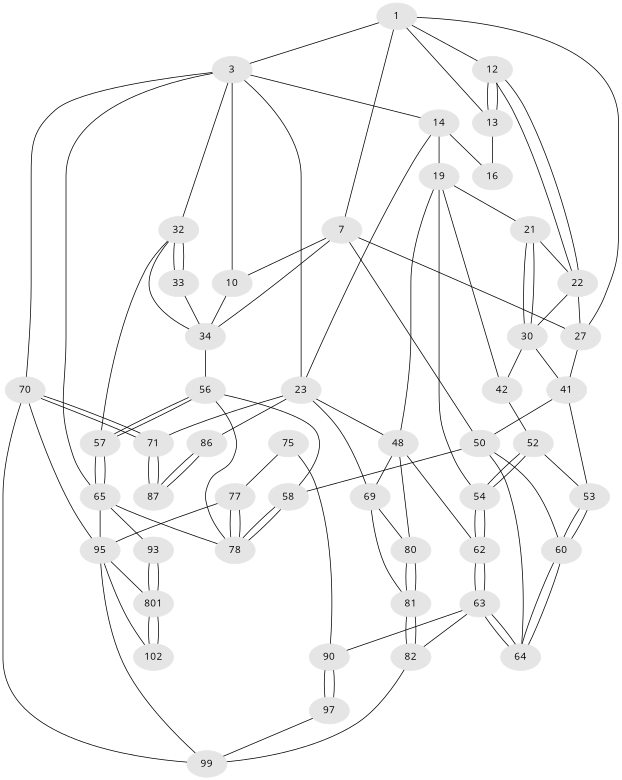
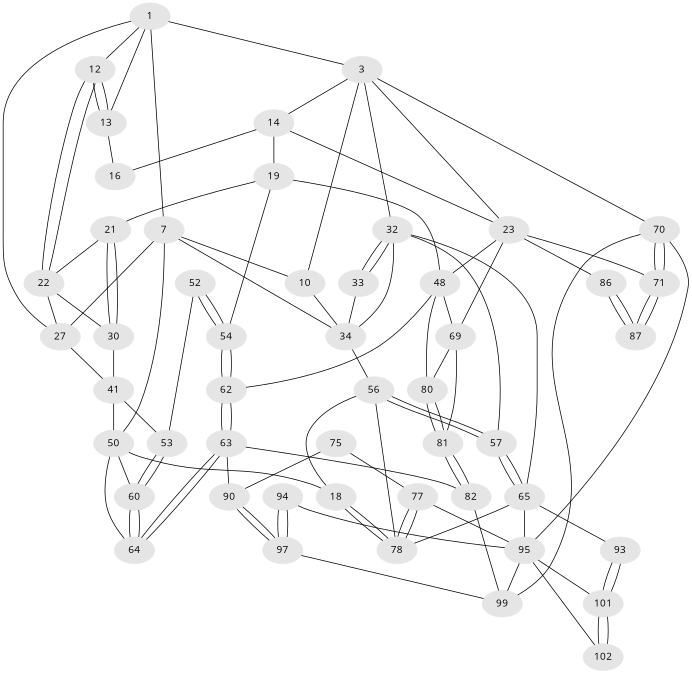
edge "3" -- "65": now "32" -- "65"
node "42": removed
node "94": added
node "58": label "58" -> "18"
node "801": label "801" -> "101"
